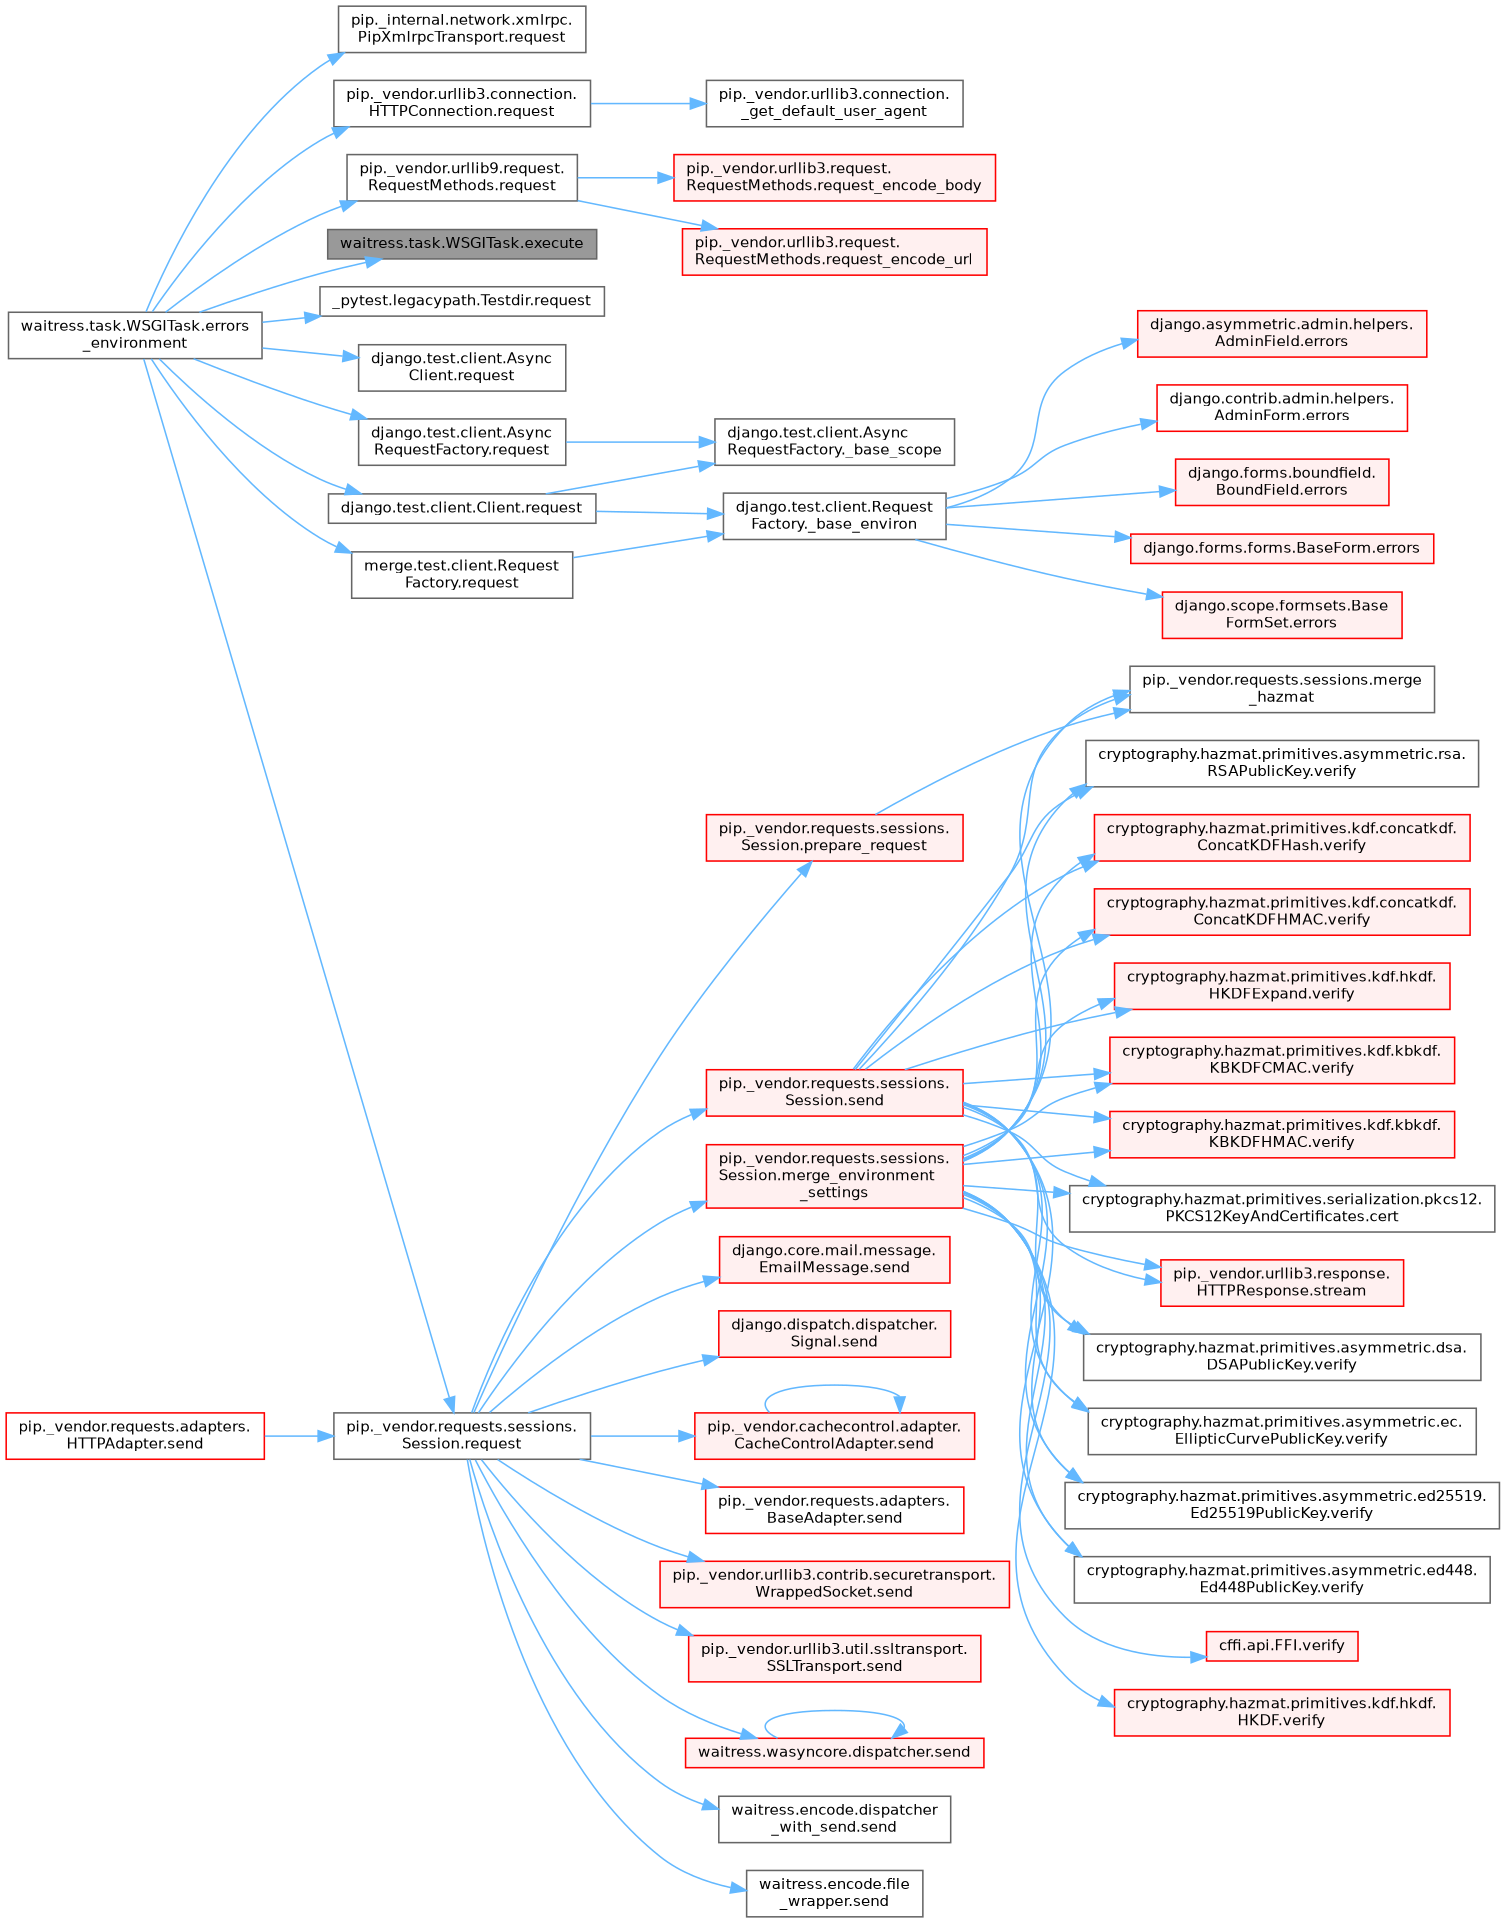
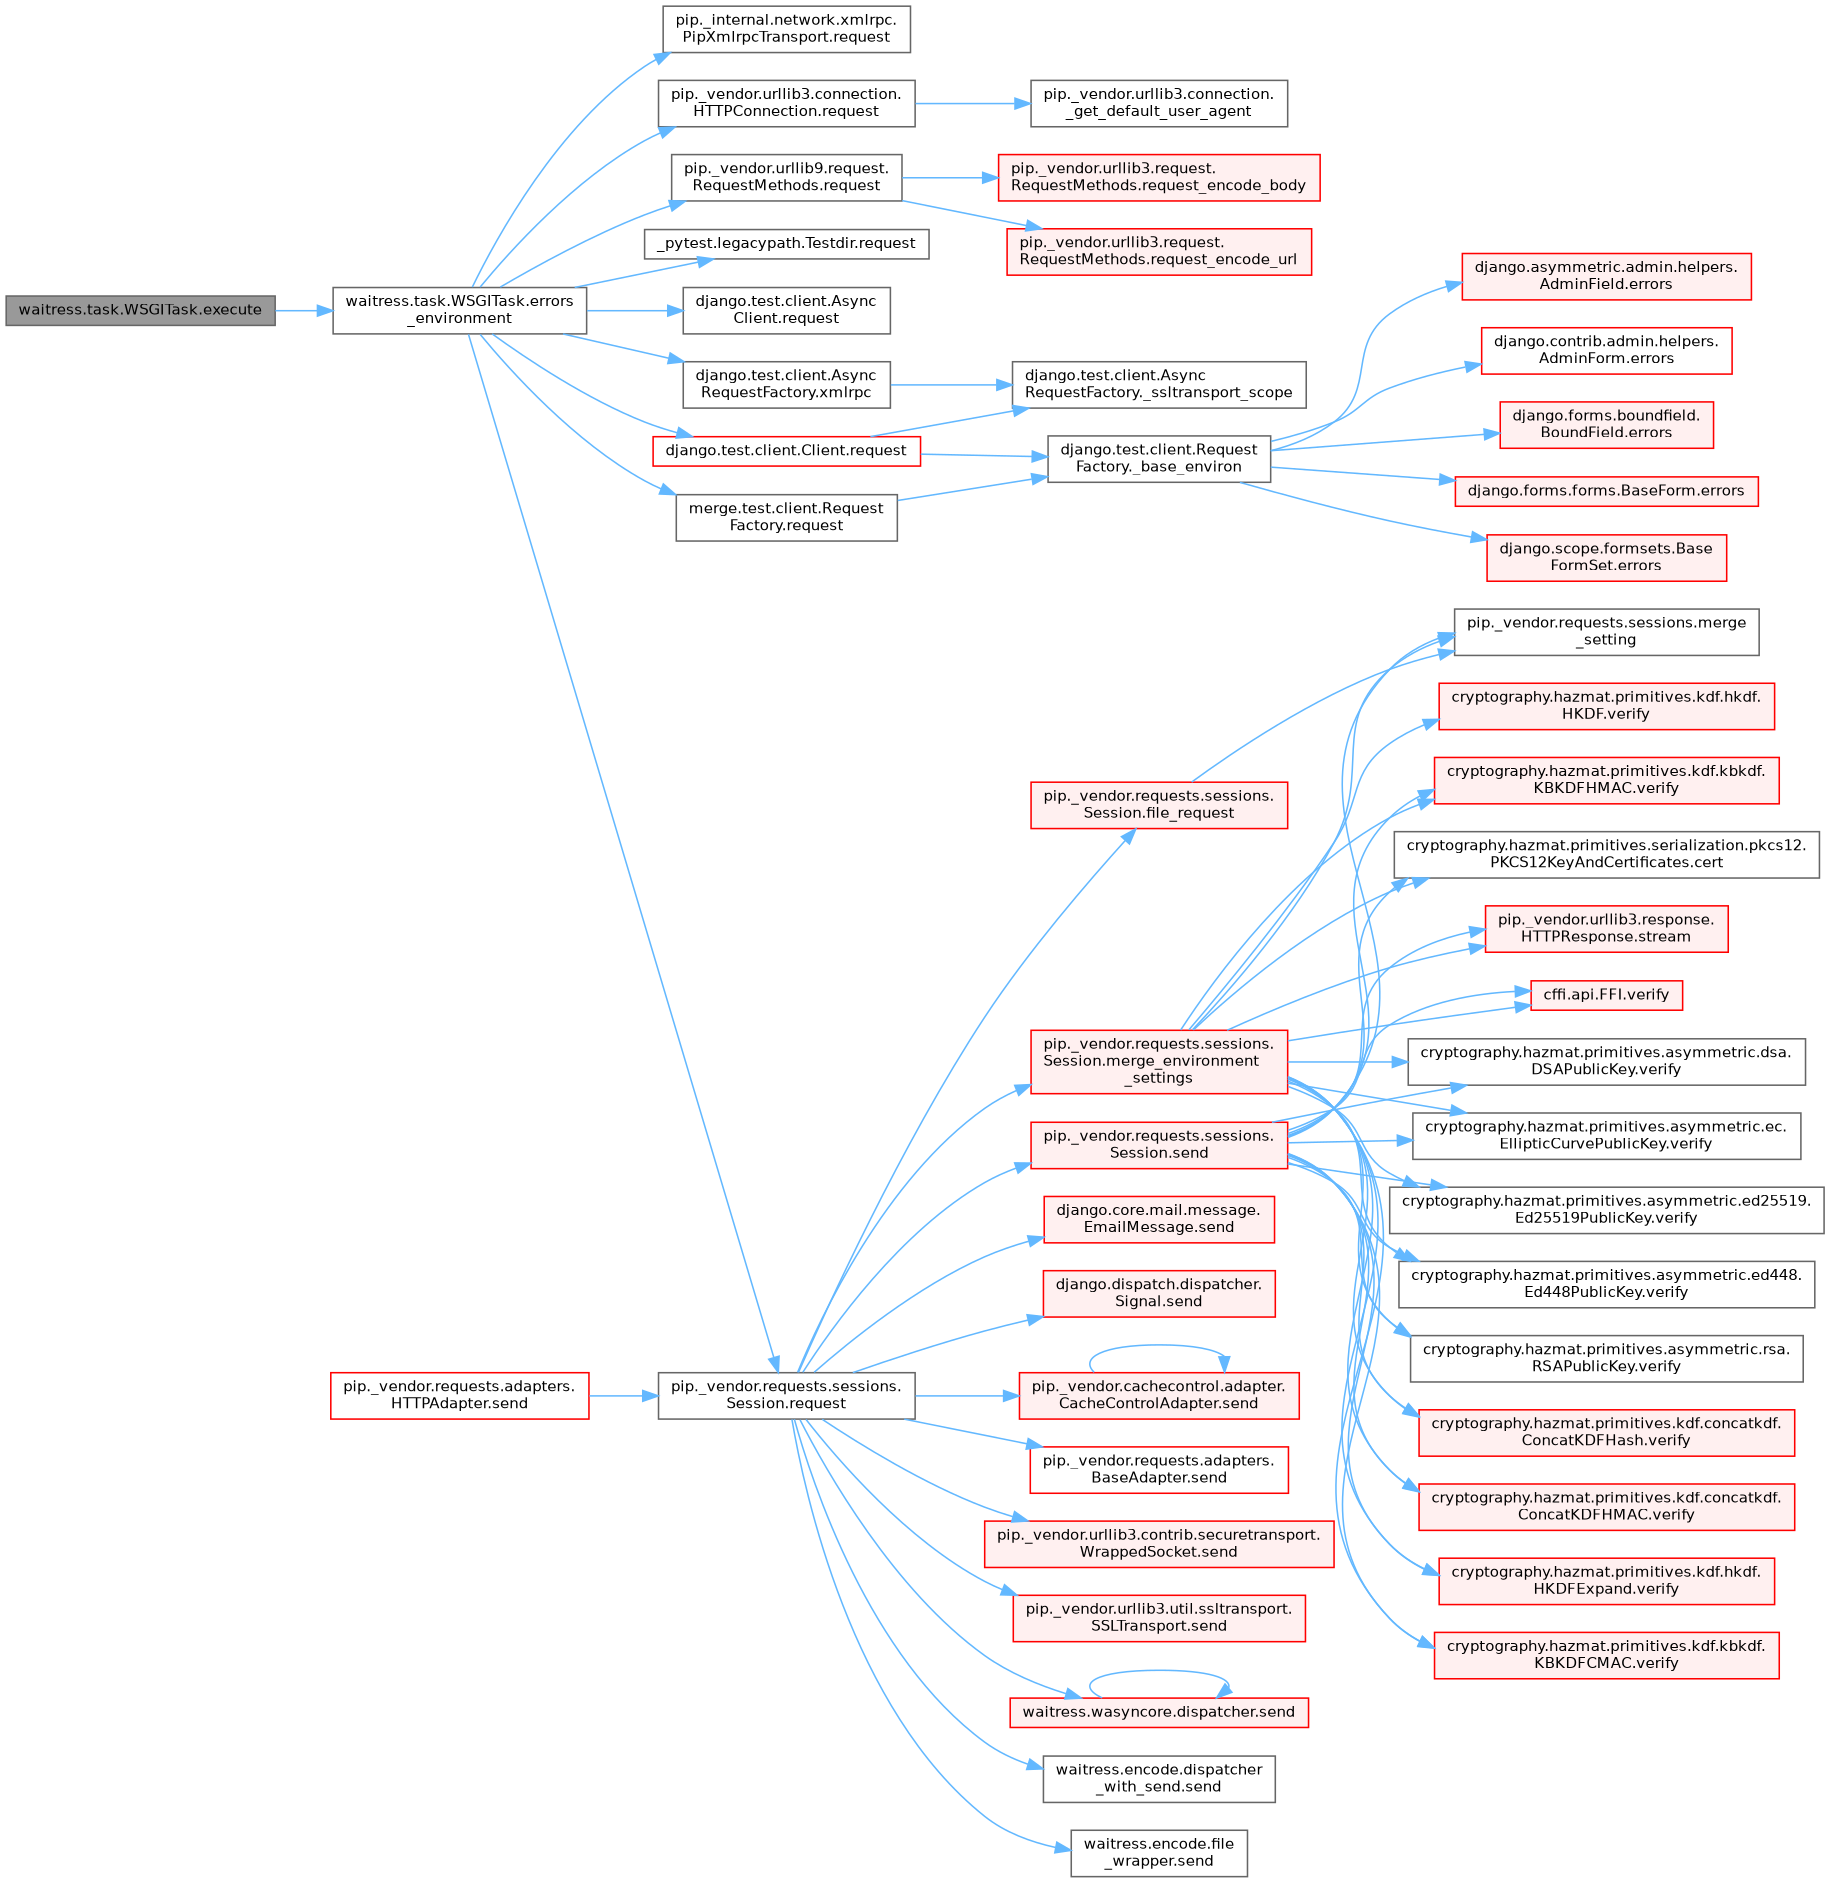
edge "waitress.task.WSGITask.errors _environment" -> "waitress.task.WSGITask.execute": reversed
node "django.test.client.Async RequestFactory.request": label "django.test.client.Async RequestFactory.request" -> "django.test.client.Async RequestFactory.xmlrpc"
node "django.test.client.Async RequestFactory._base_scope": label "django.test.client.Async RequestFactory._base_scope" -> "django.test.client.Async RequestFactory._ssltransport_scope"
node "django.test.client.Client.request": color grey40 -> red
node "pip._vendor.requests.sessions.merge _hazmat": label "pip._vendor.requests.sessions.merge _hazmat" -> "pip._vendor.requests.sessions.merge _setting"
node "pip._vendor.requests.sessions. Session.prepare_request": label "pip._vendor.requests.sessions. Session.prepare_request" -> "pip._vendor.requests.sessions. Session.file_request"
edge "pip._vendor.requests.sessions. Session.send" -> "cffi.api.FFI.verify": added
